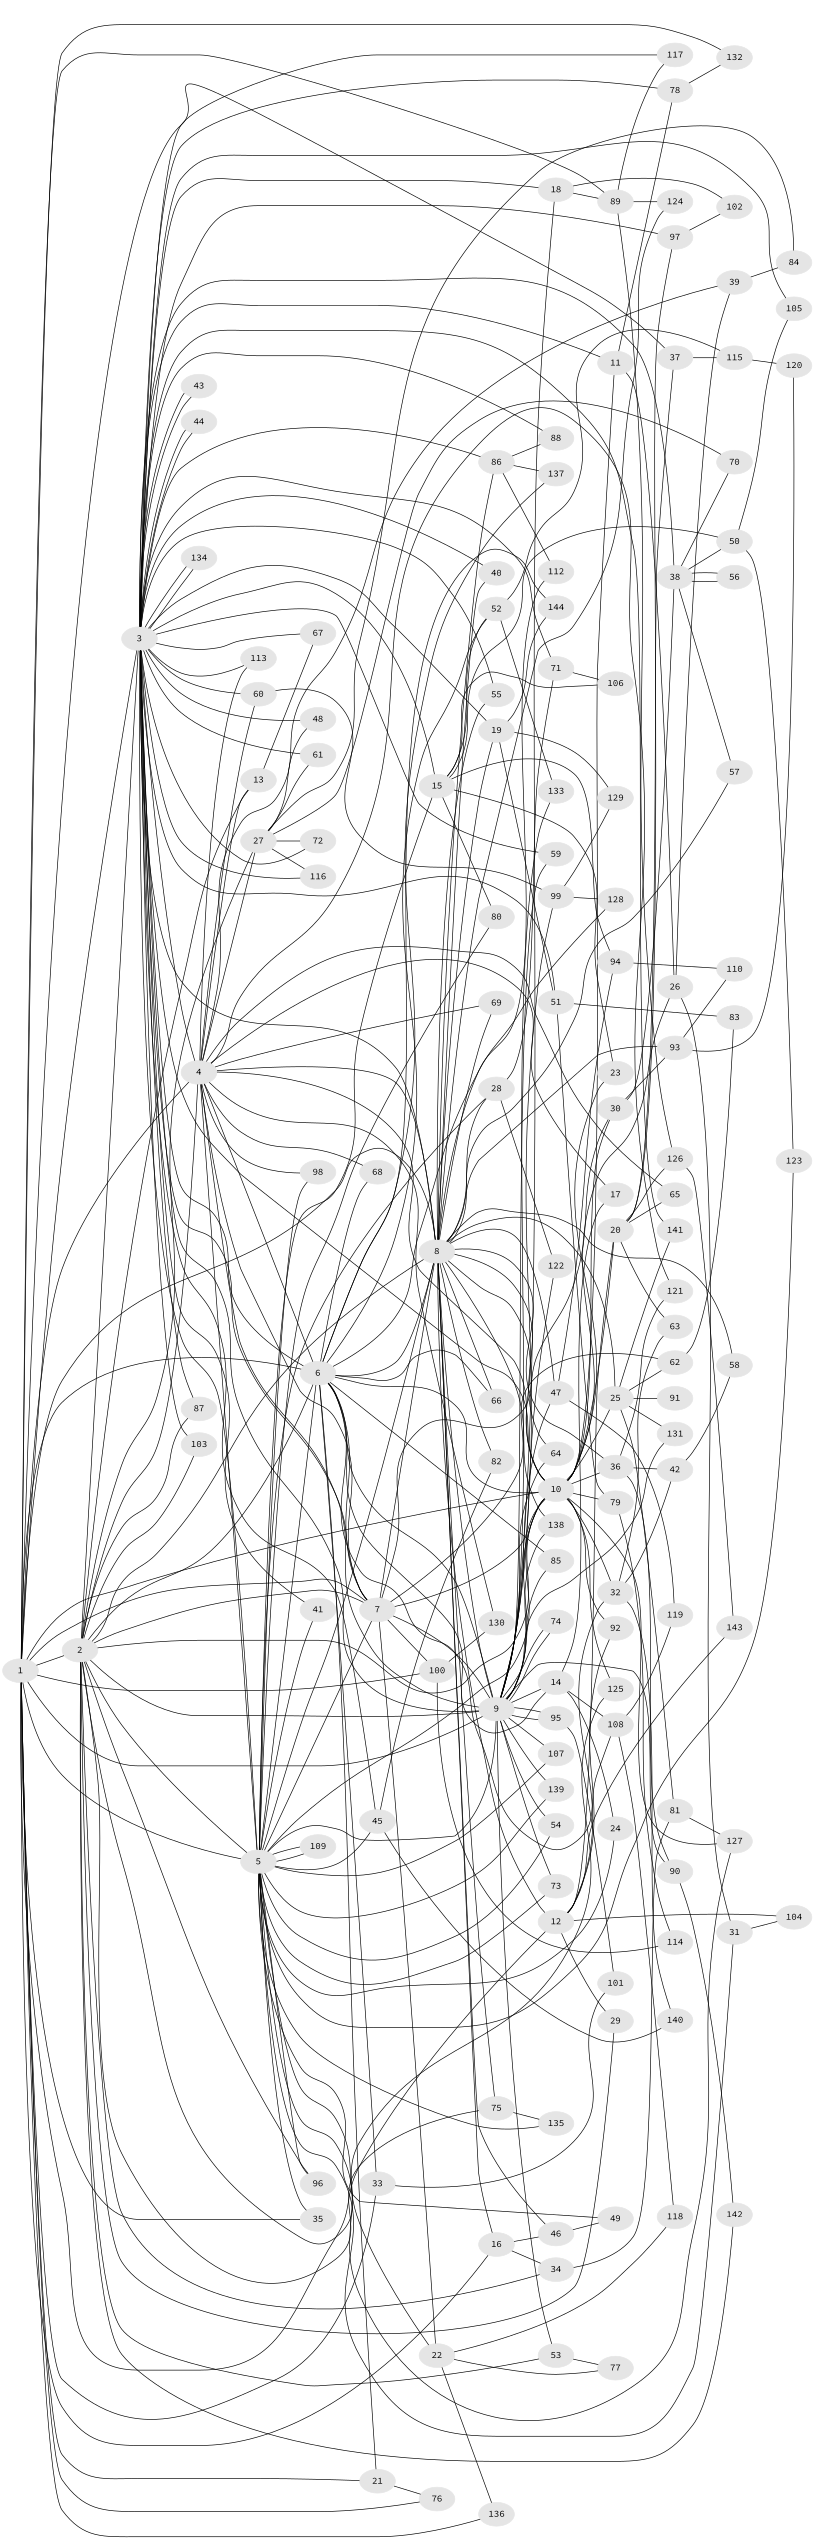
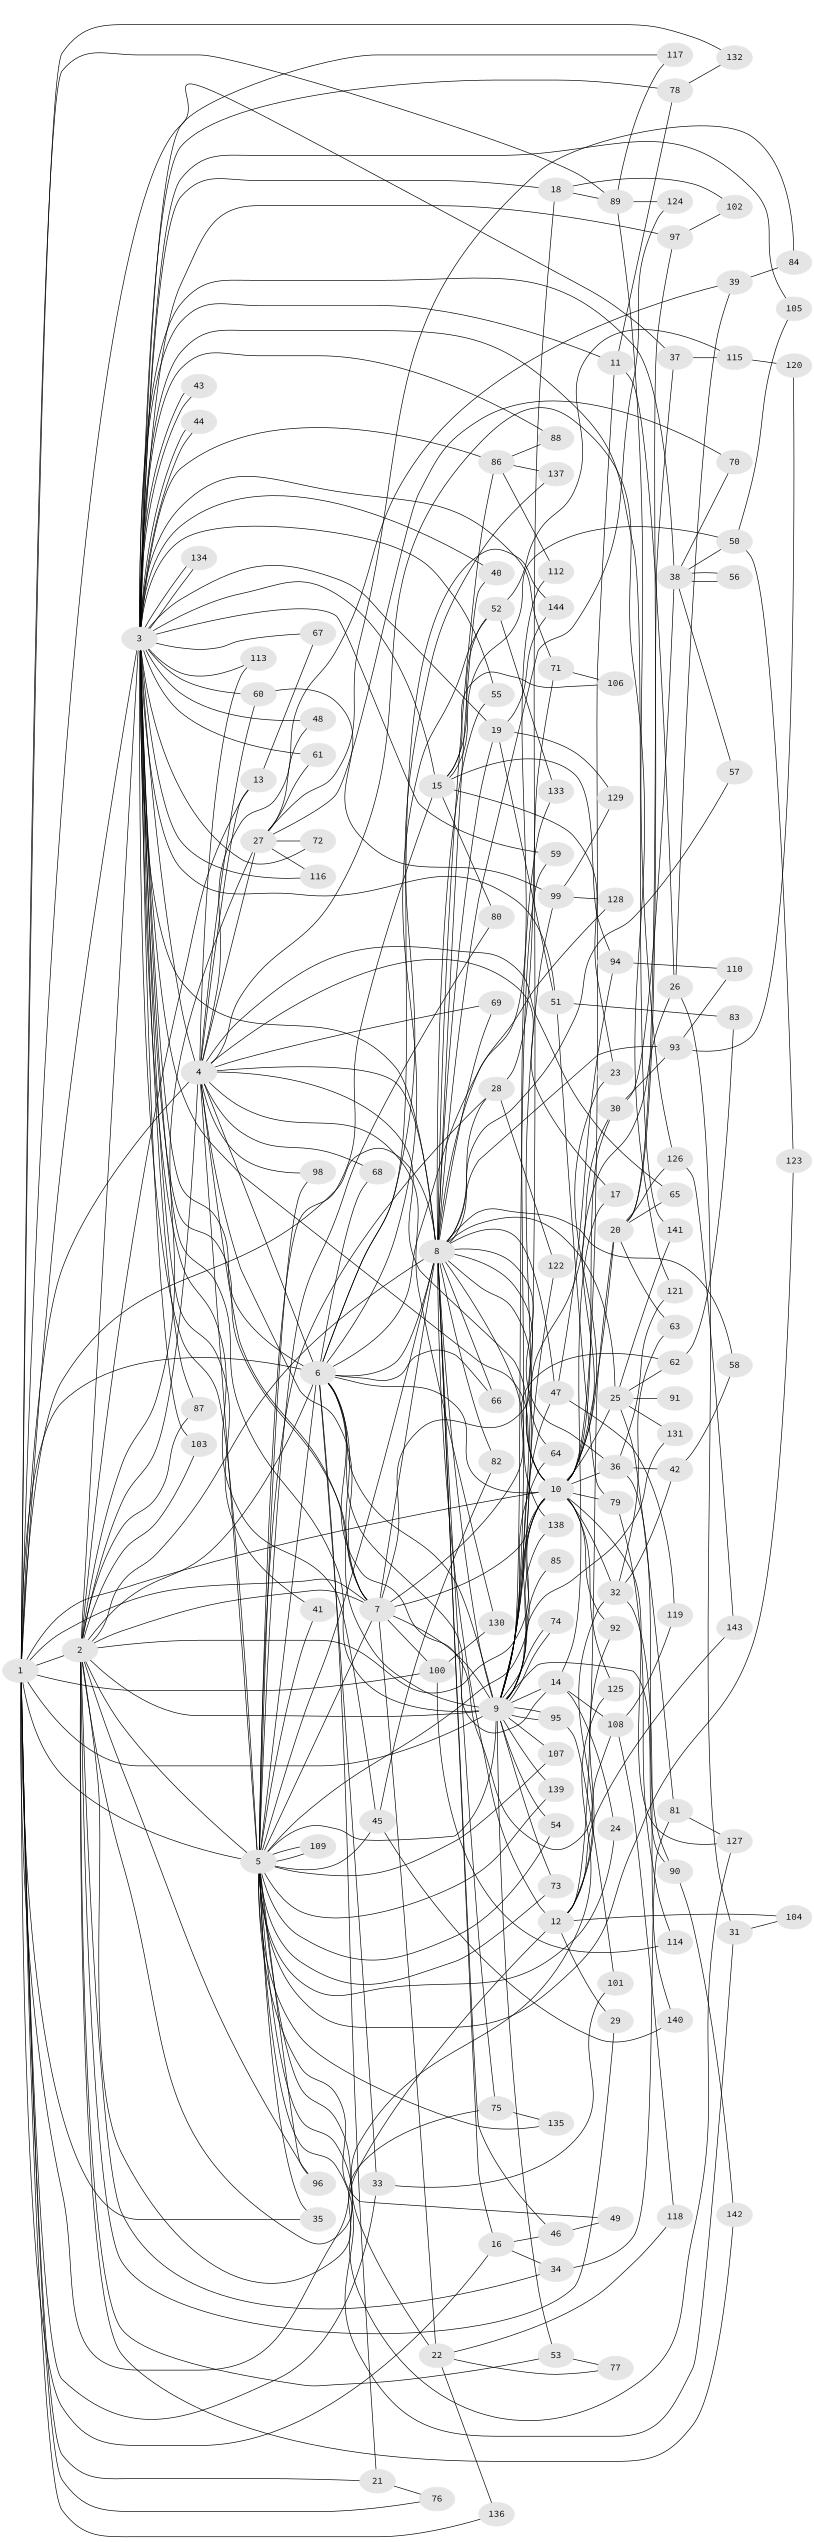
edge "6" -- "85": removed
